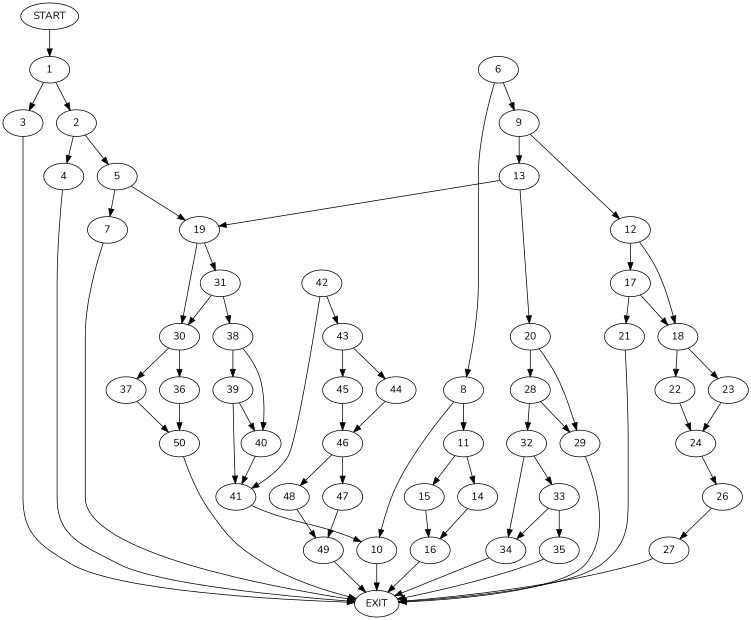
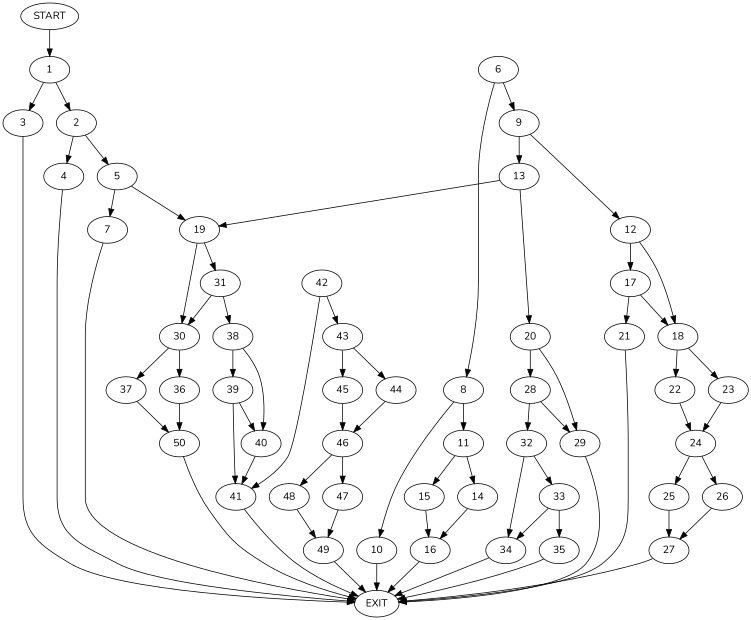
node "25": added
edge "41" -> "10": now "41" -> "EXIT"
